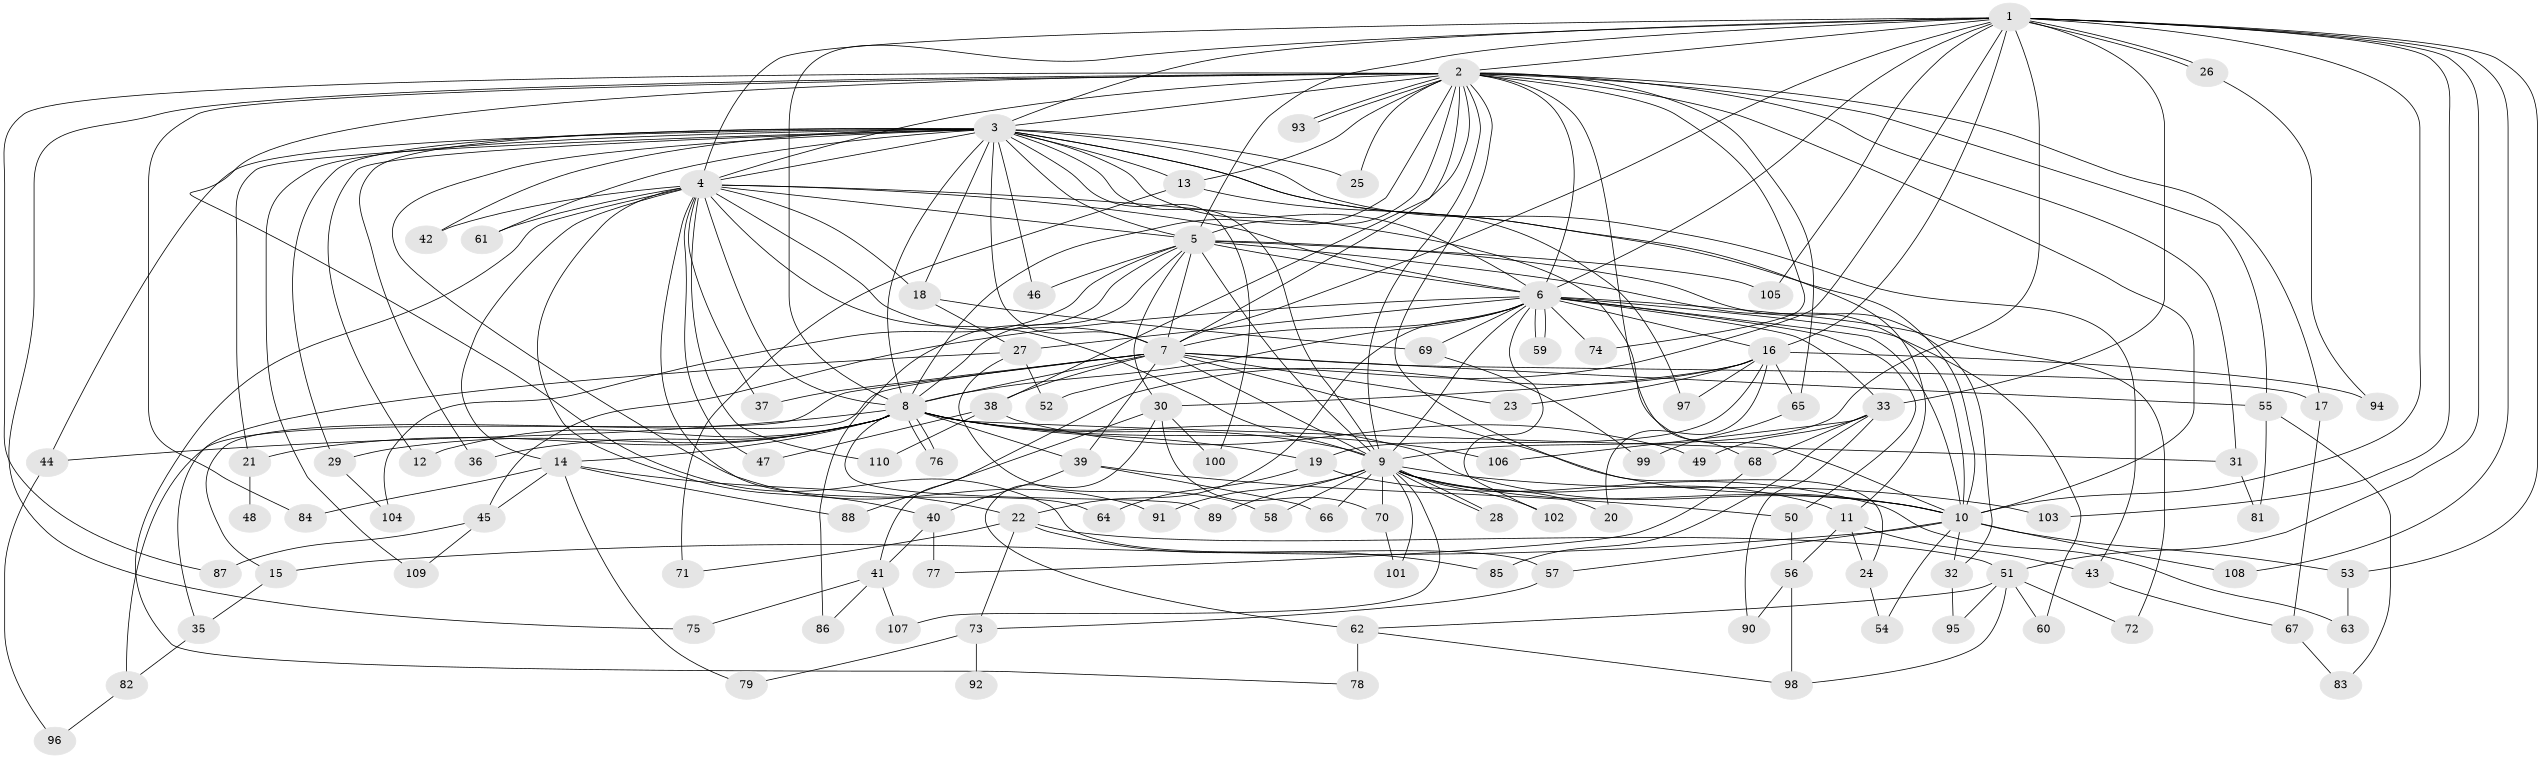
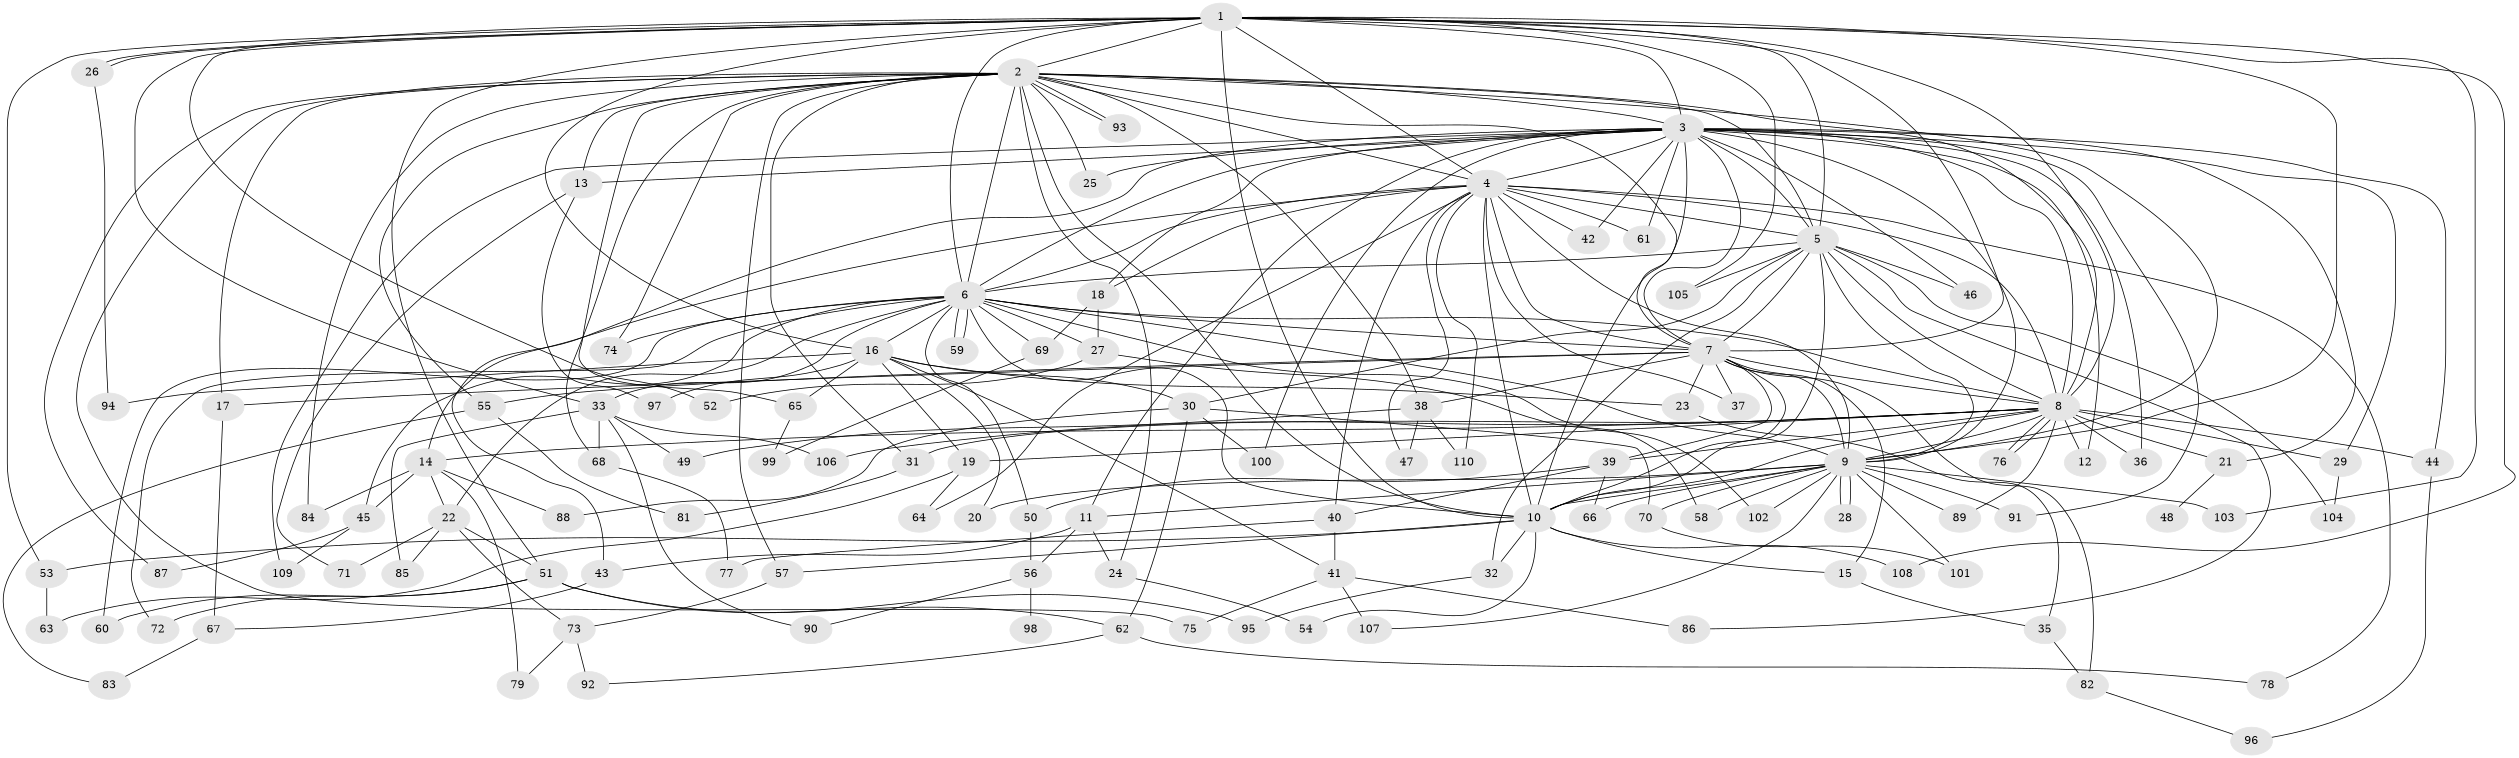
edge "27" -- "35": now "23" -- "35"
edge "62" -- "98": now "62" -- "92"
edge "51" -- "98": removed
